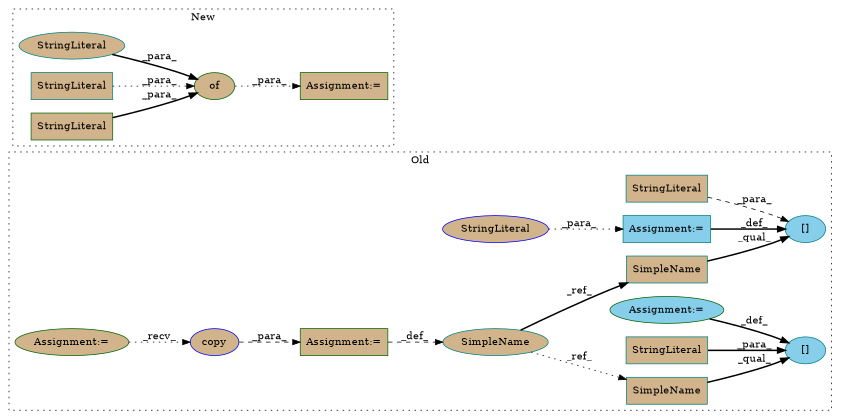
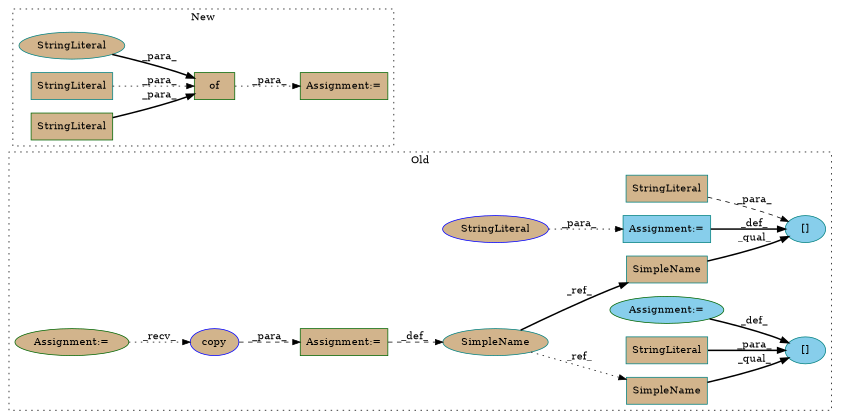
node "of": shape ellipse -> box
